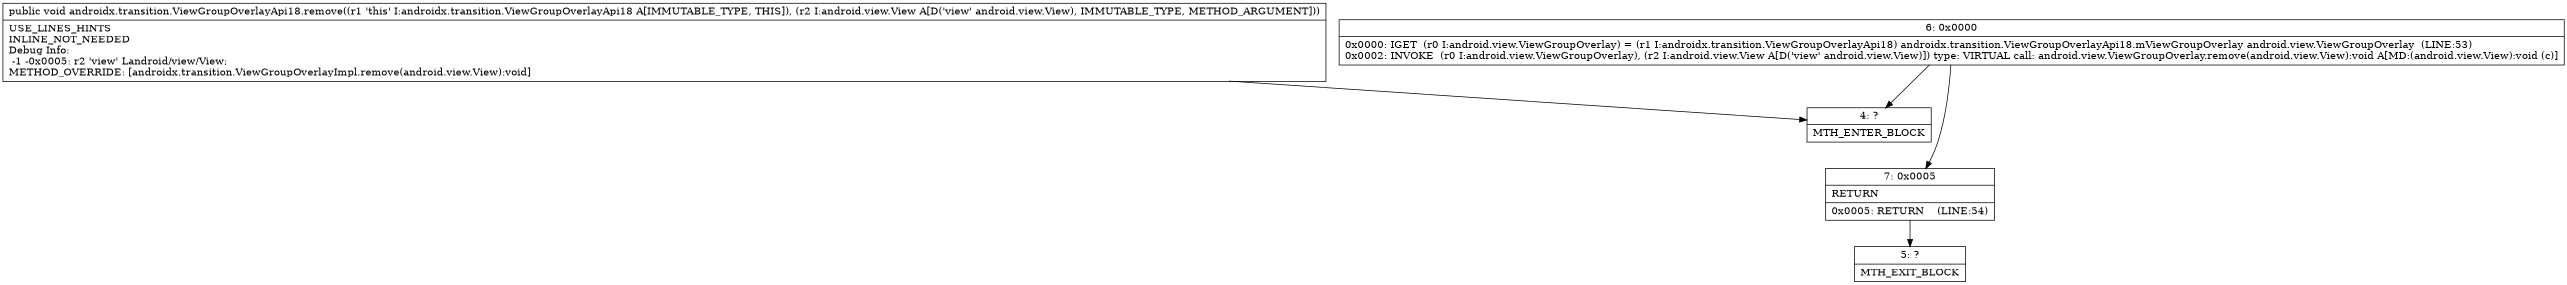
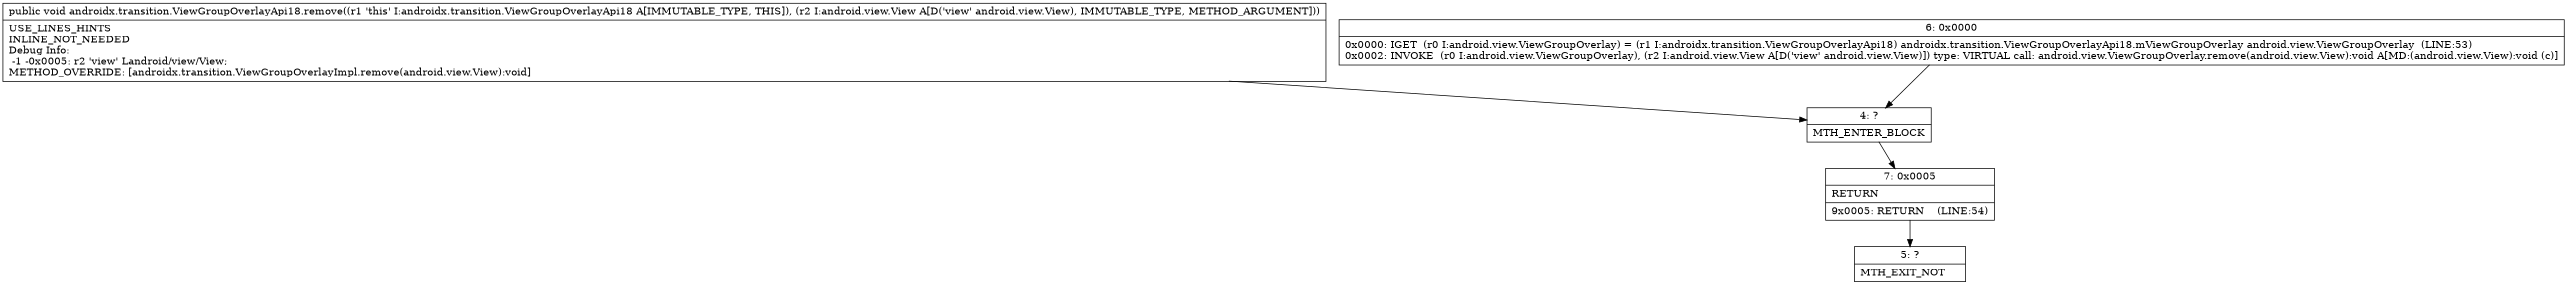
edge "6: 0x0000" -> "7: 0x0005": now "4: ?" -> "7: 0x0005"
node "7: 0x0005": text "0x0005: RETURN    (LINE:54)" -> "9x0005: RETURN    (LINE:54)"
node "5: ?": text "MTH_EXIT_BLOCK" -> "MTH_EXIT_NOT"
